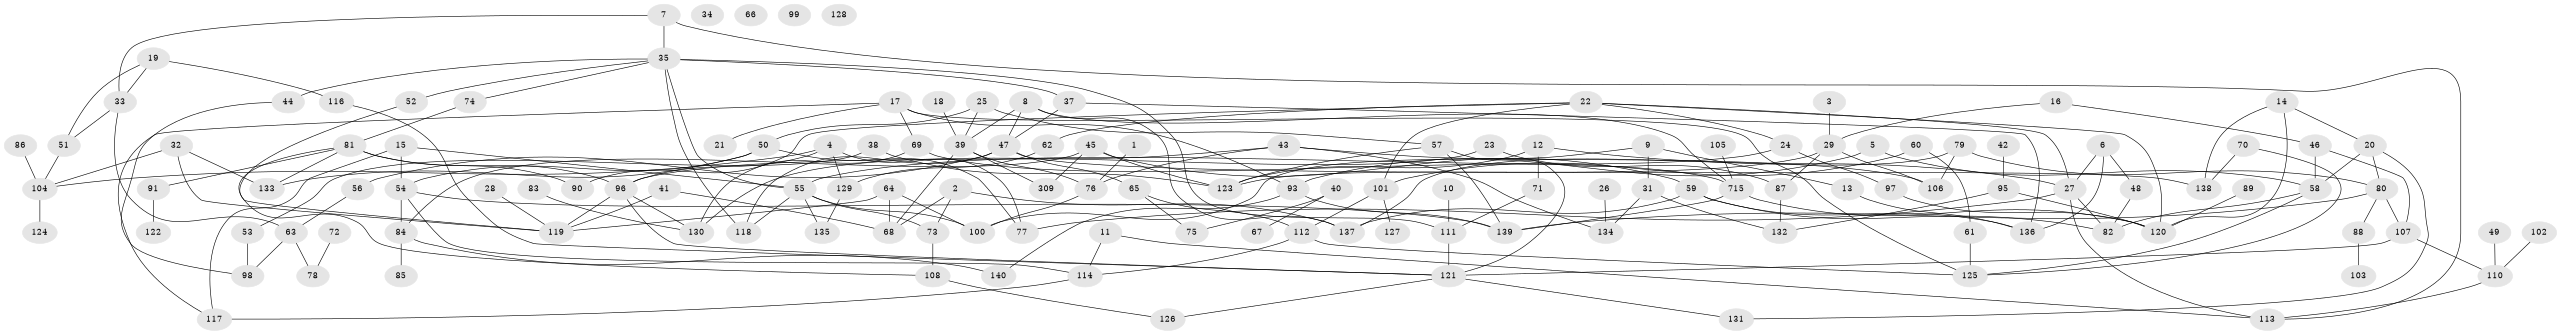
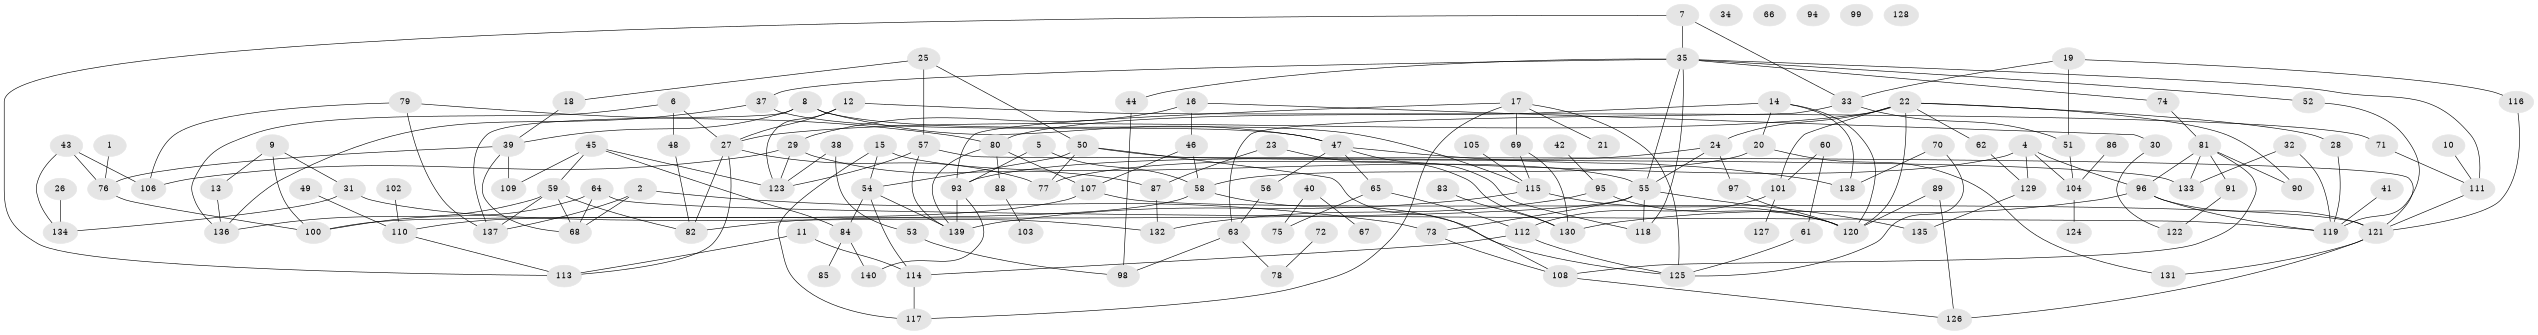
node "94": added
node "3": removed
edge "22" -- "28": added
edge "25" -- "39": now "25" -- "18"
node "30": added
edge "43" -- "96": removed
edge "24" -- "93": added
edge "32" -- "104": removed
edge "20" -- "80": now "14" -- "80"
edge "50" -- "108": added
node "309": label "309" -> "109"
node "715": label "715" -> "115"
edge "41" -- "68": now "59" -- "68"
edge "89" -- "126": added
